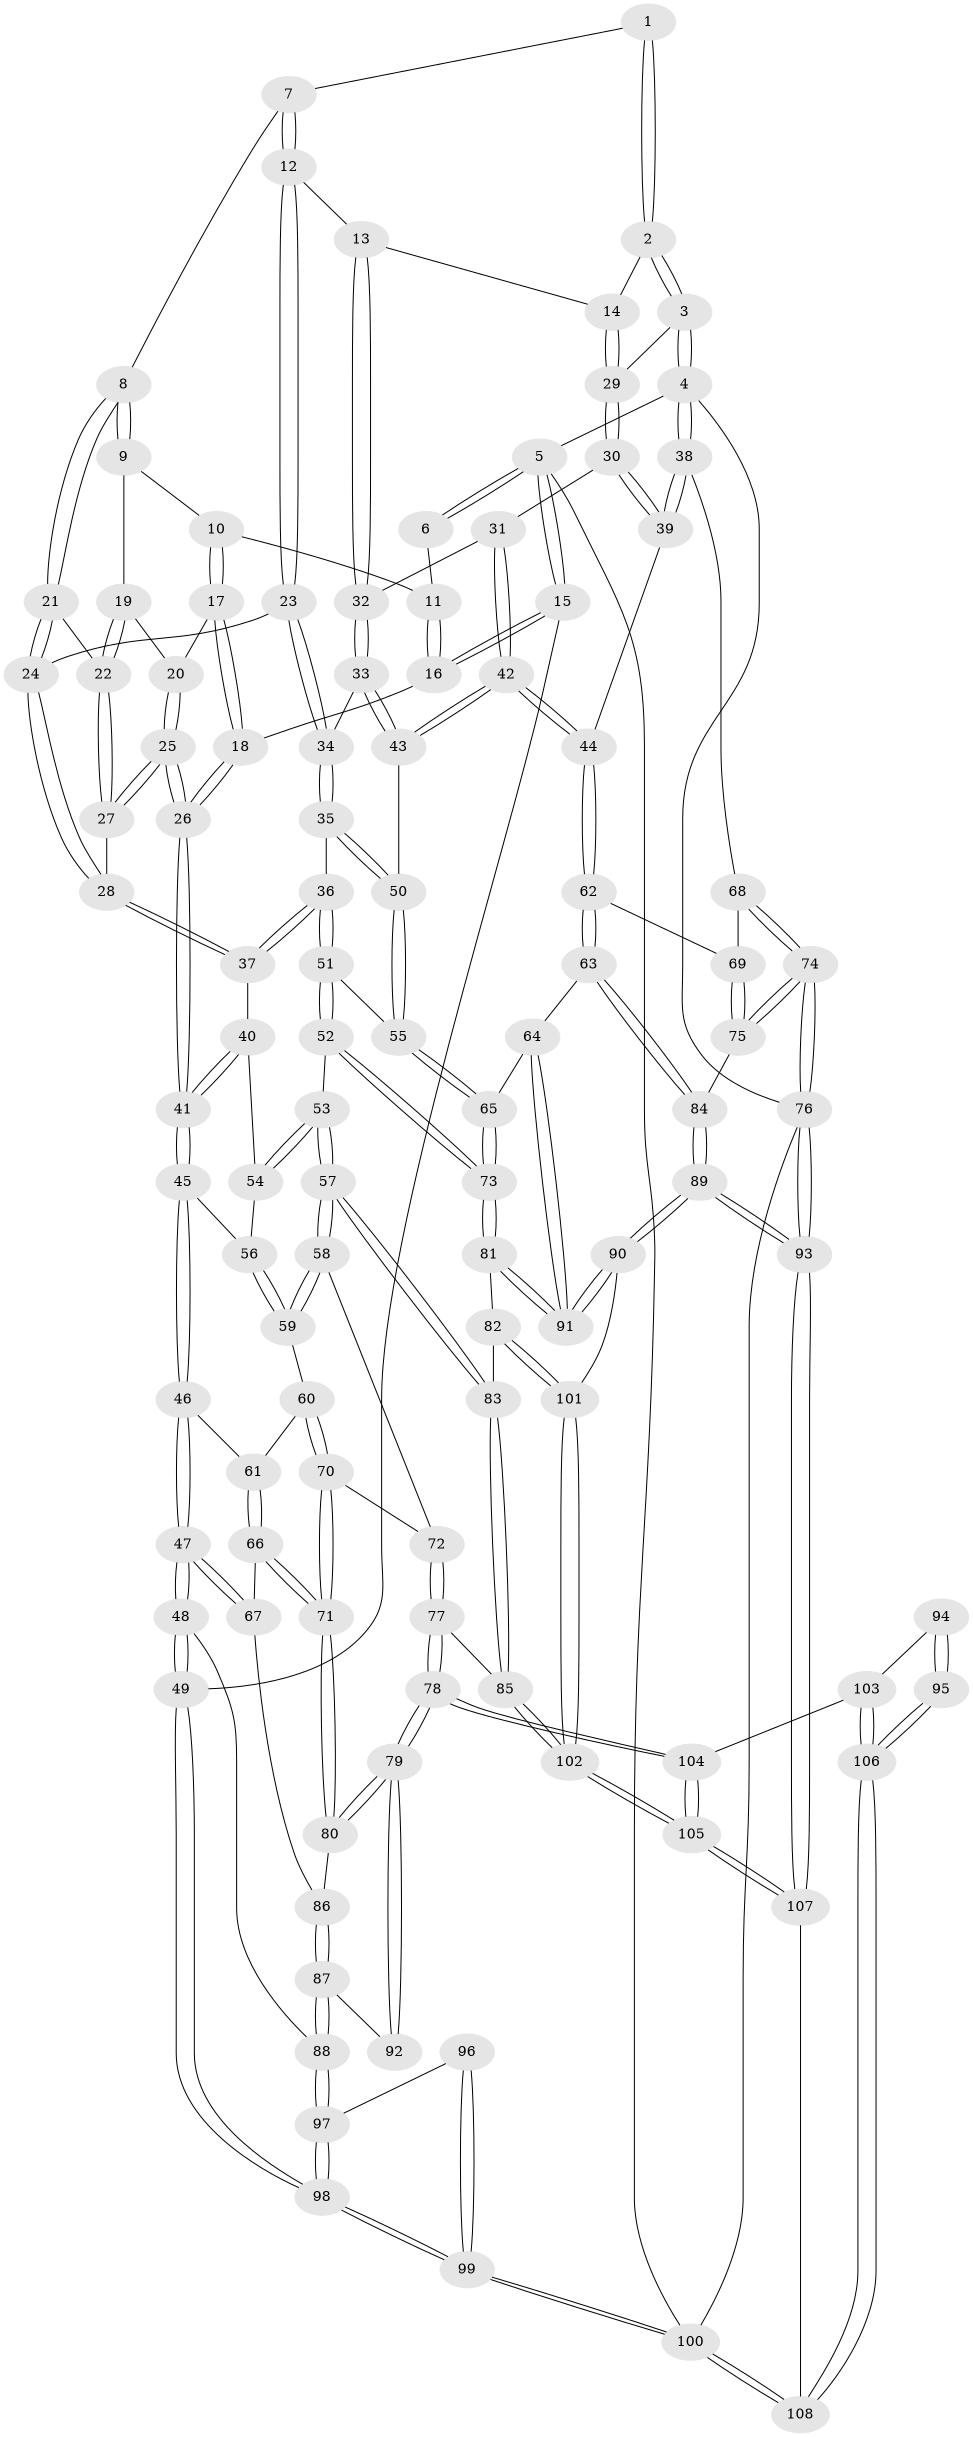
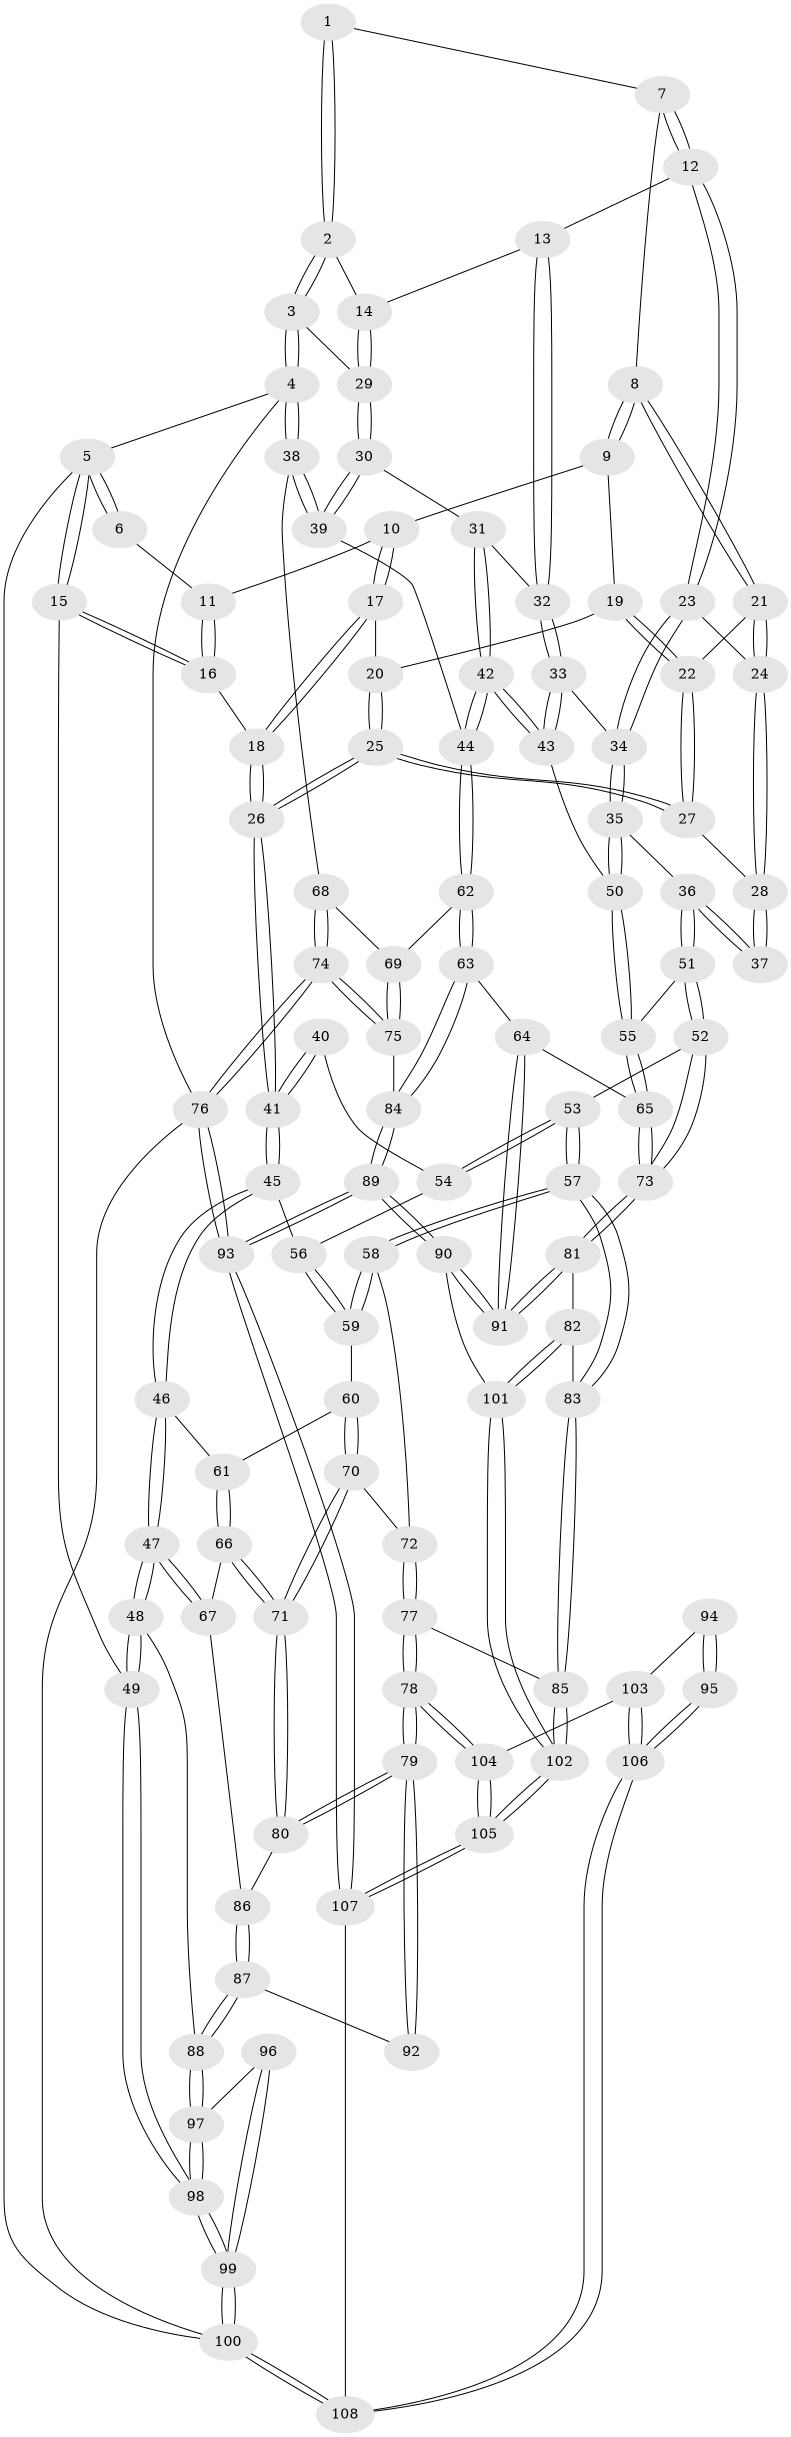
edge "37" -- "40": removed
